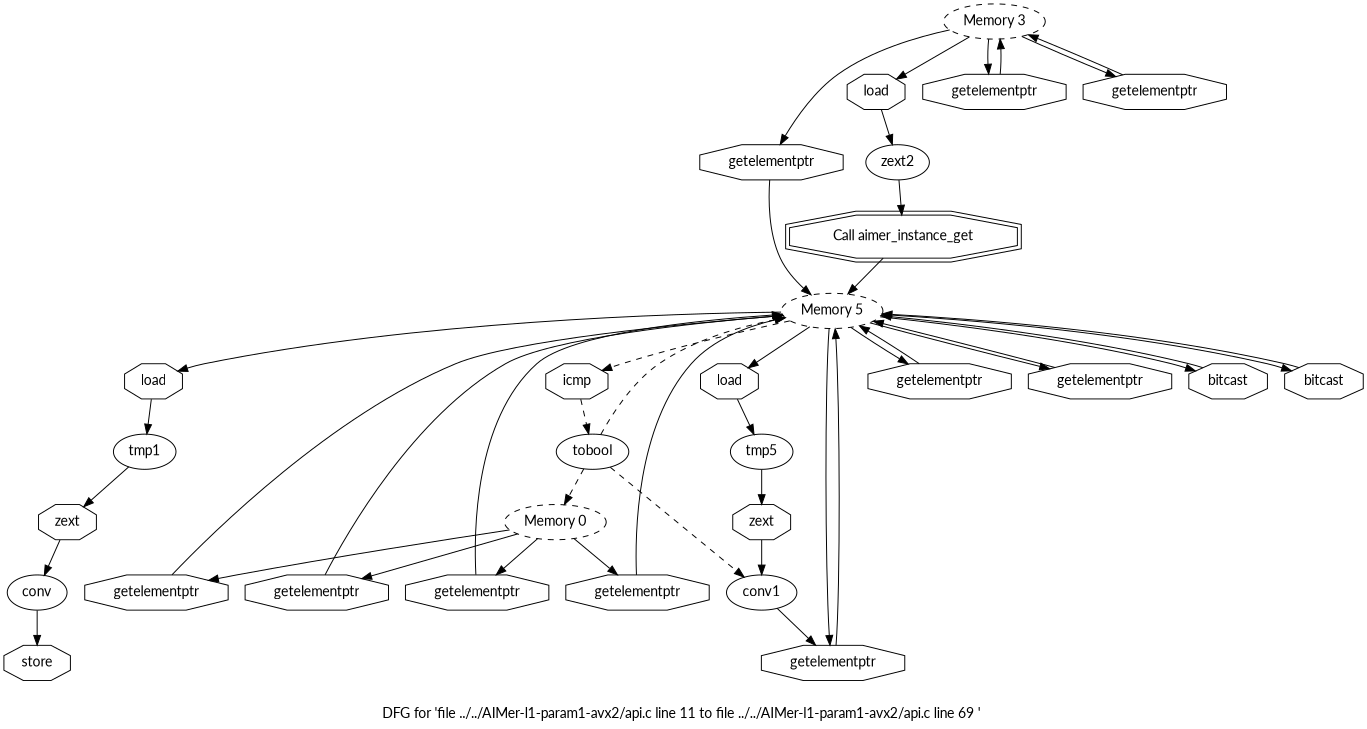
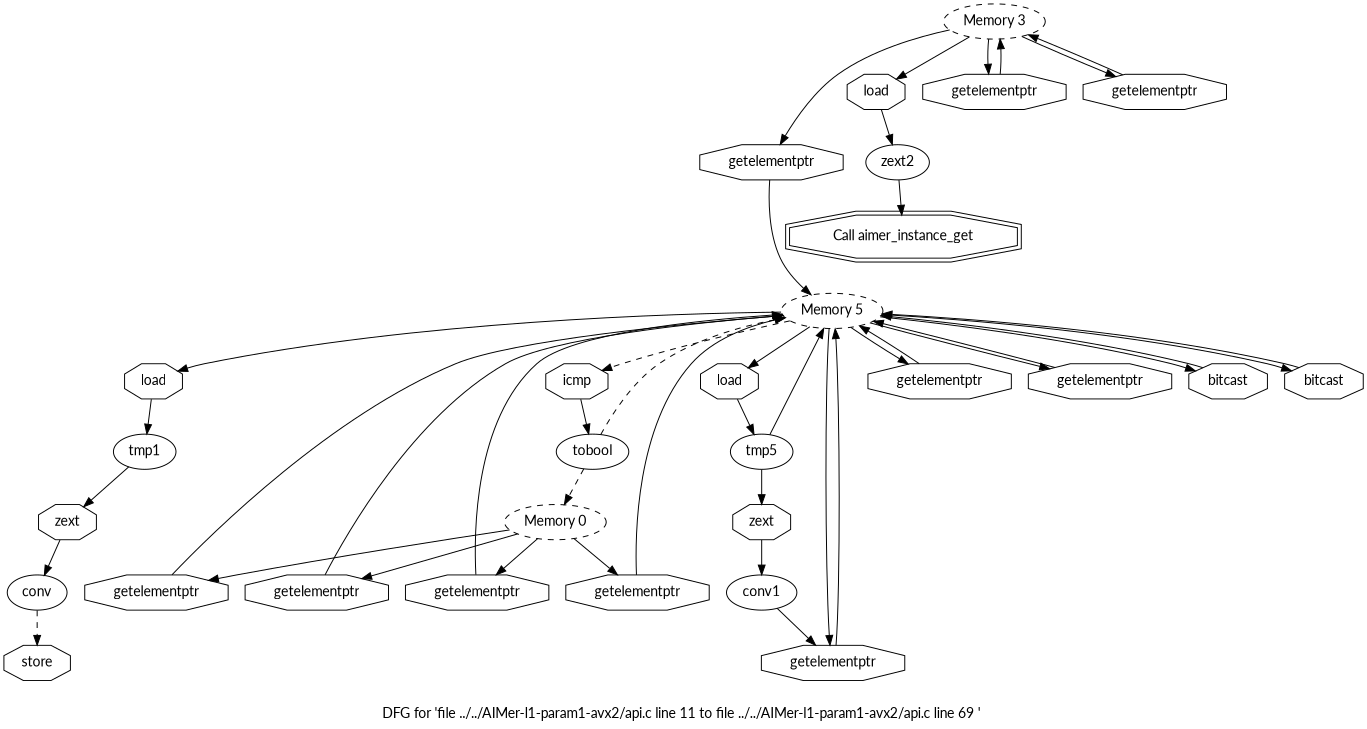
edge "Call aimer_instance_get" -> "Memory 5": now "tmp5" -> "Memory 5"
edge "icmp" -> "tobool": style dashed -> solid
edge "tobool" -> "conv1": removed
edge "conv" -> "store": style solid -> dashed
